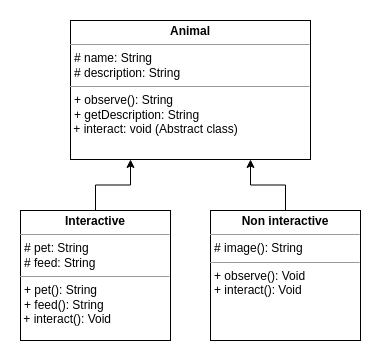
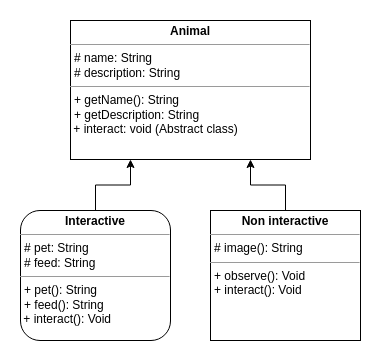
node "Animal # name: String # description: String + observe(): String + getDescription: String + interact: void (Abstract class)": label "Animal # name: String # description: String + observe(): String + getDescription: String + interact: void (Abstract class)" -> "Animal # name: String # description: String + getName(): String + getDescription: String + interact: void (Abstract class)"
node "Interactive # pet: String # feed: String + pet(): String + feed(): String + interact(): Void": shape rectangle -> rounded rectangle
